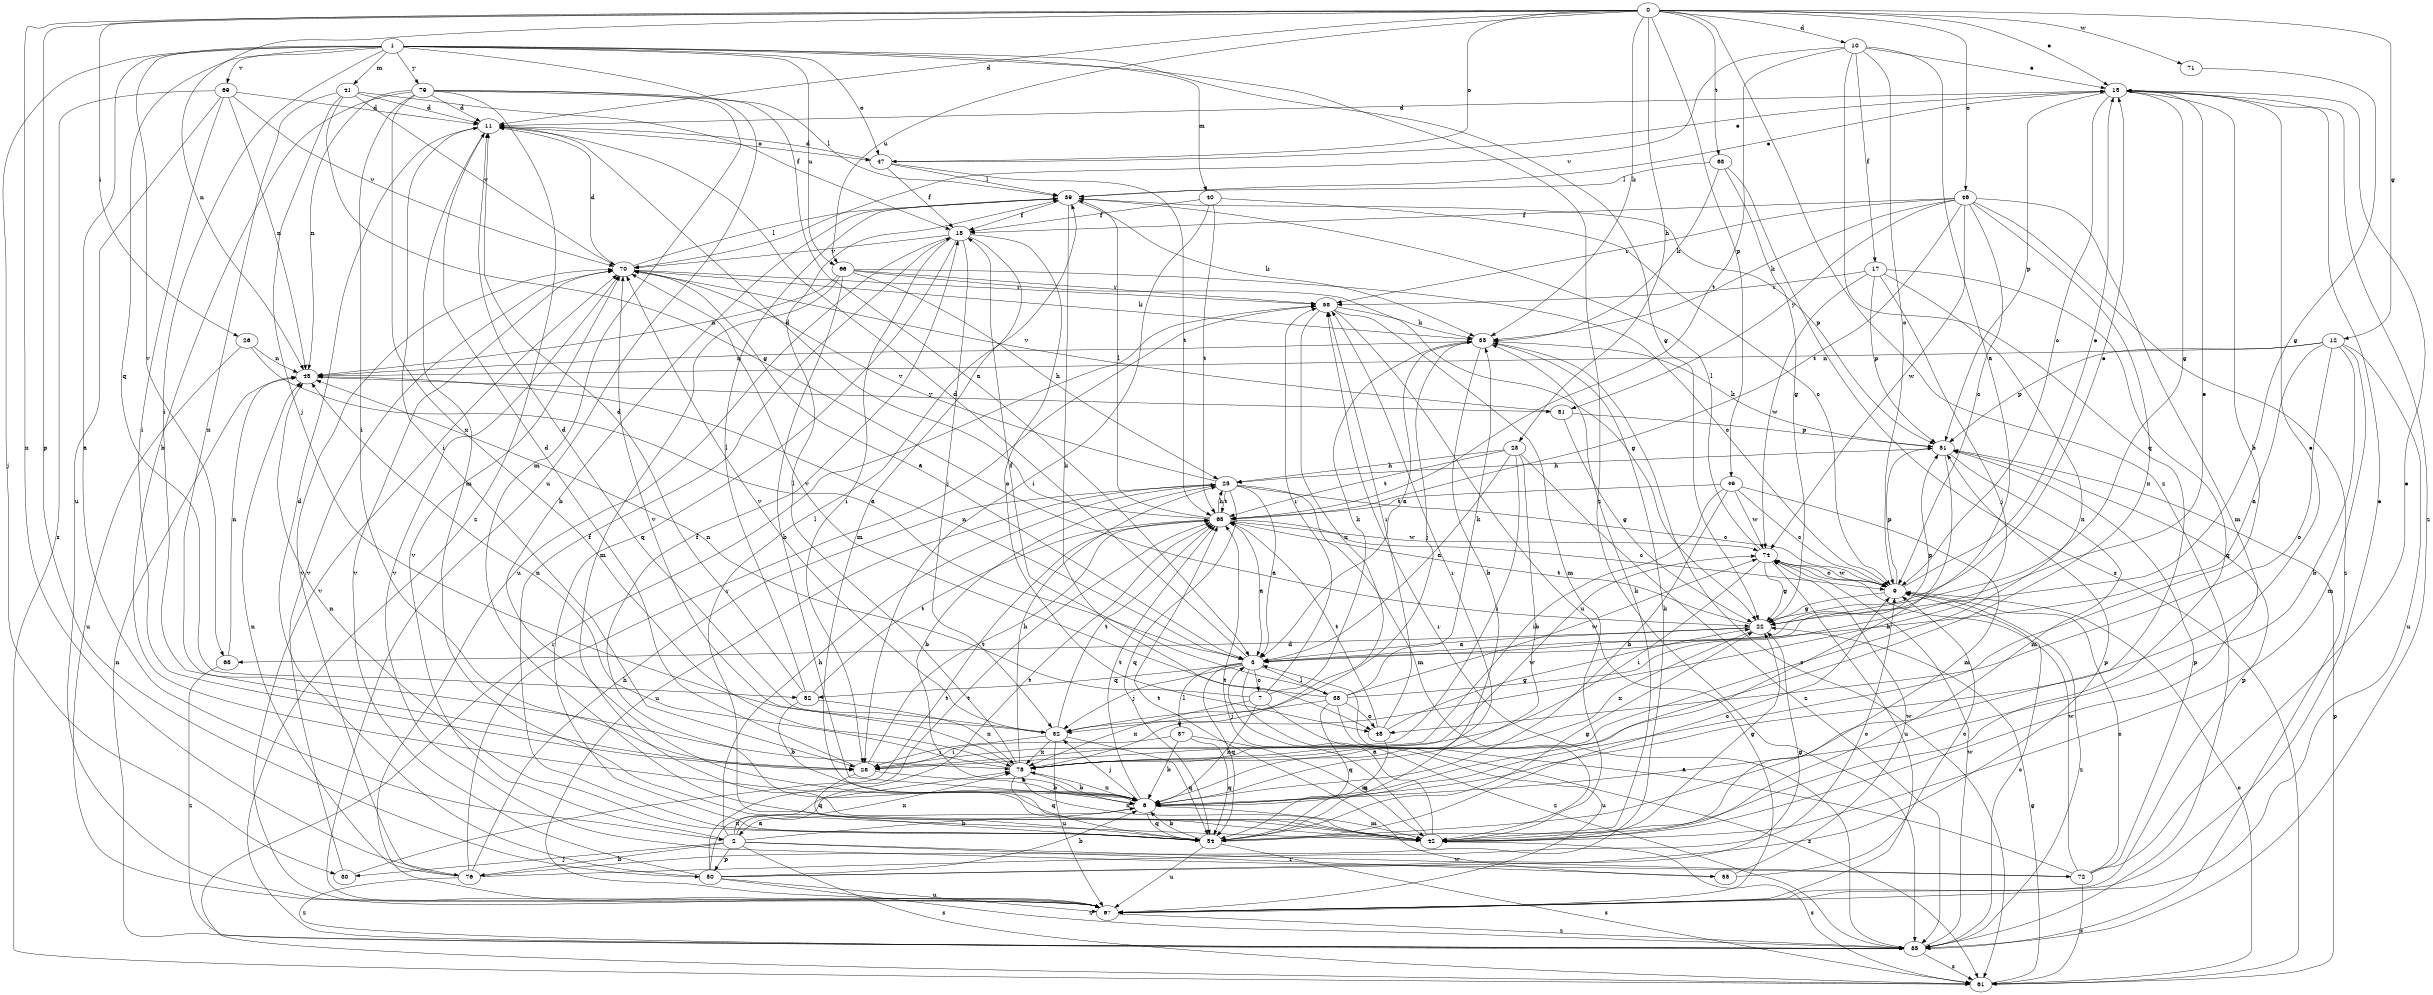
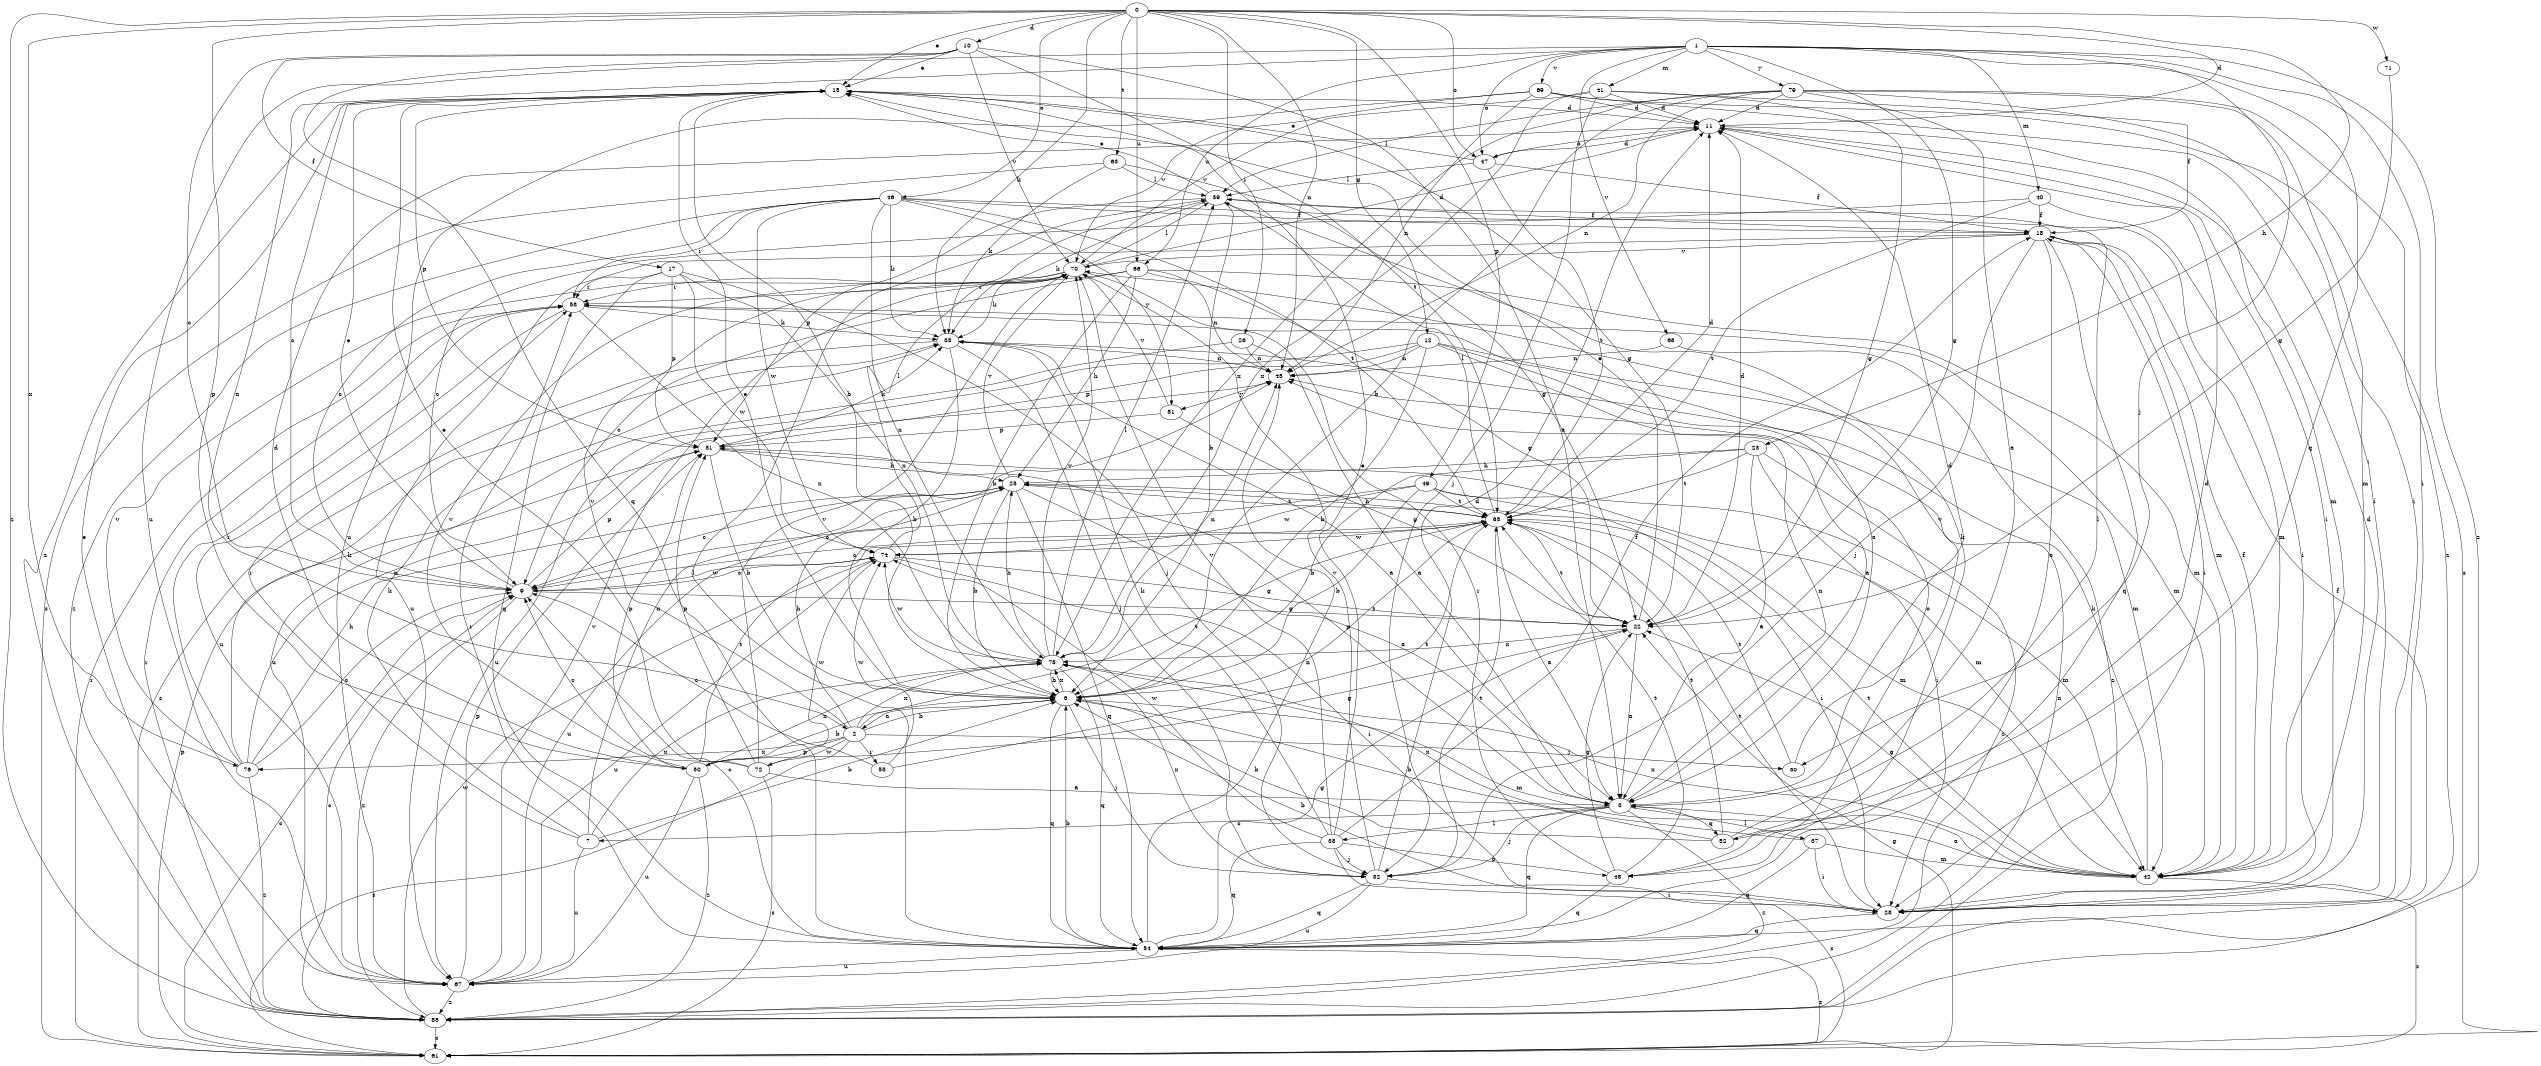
edge "32" -> "35": reversed
edge "22" -> "68": now "22" -> "11"
edge "2" -> "76": label "b" -> "x"
